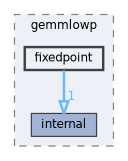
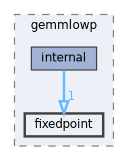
edge "fixedpoint" -> "internal": reversed
